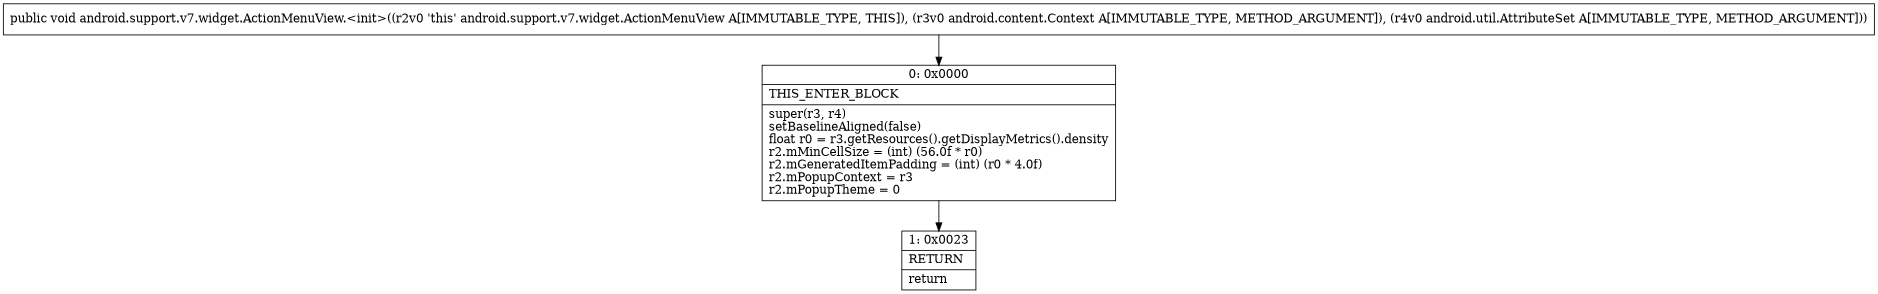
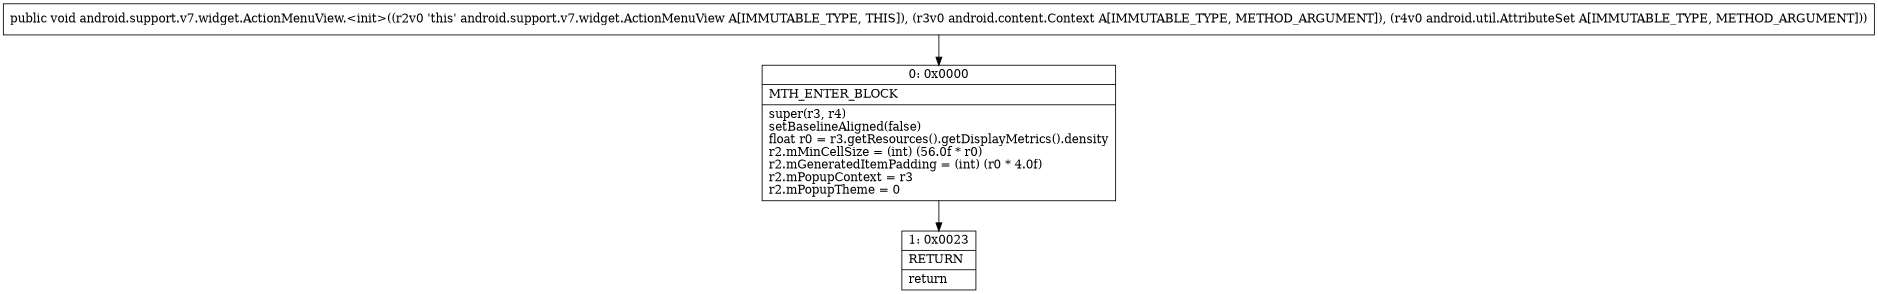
node "0: 0x0000": text "THIS_ENTER_BLOCK" -> "MTH_ENTER_BLOCK"
